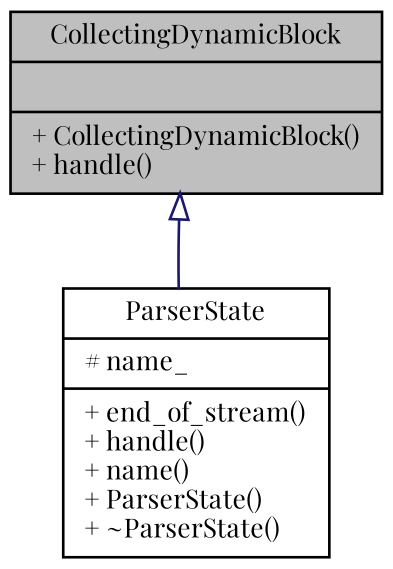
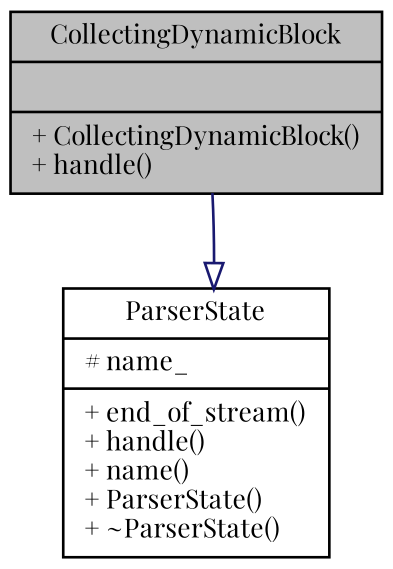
edge "ParserState" -> "CollectingDynamicBlock": reversed
